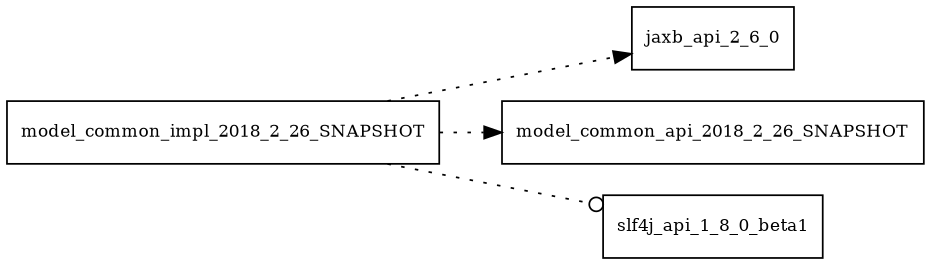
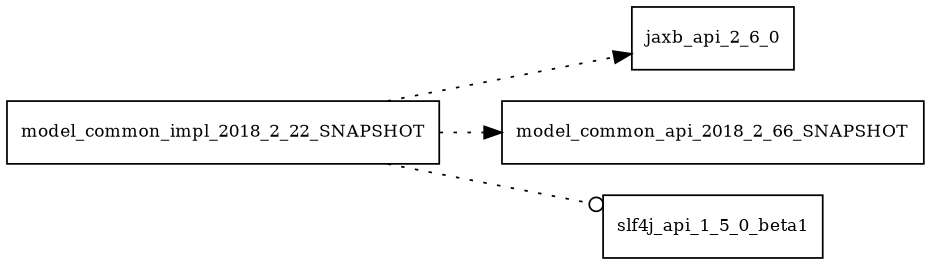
node "model_common_impl_2018_2_26_SNAPSHOT": label "model_common_impl_2018_2_26_SNAPSHOT" -> "model_common_impl_2018_2_22_SNAPSHOT"
node "model_common_api_2018_2_26_SNAPSHOT": label "model_common_api_2018_2_26_SNAPSHOT" -> "model_common_api_2018_2_66_SNAPSHOT"
node "slf4j_api_1_8_0_beta1": label "slf4j_api_1_8_0_beta1" -> "slf4j_api_1_5_0_beta1"
